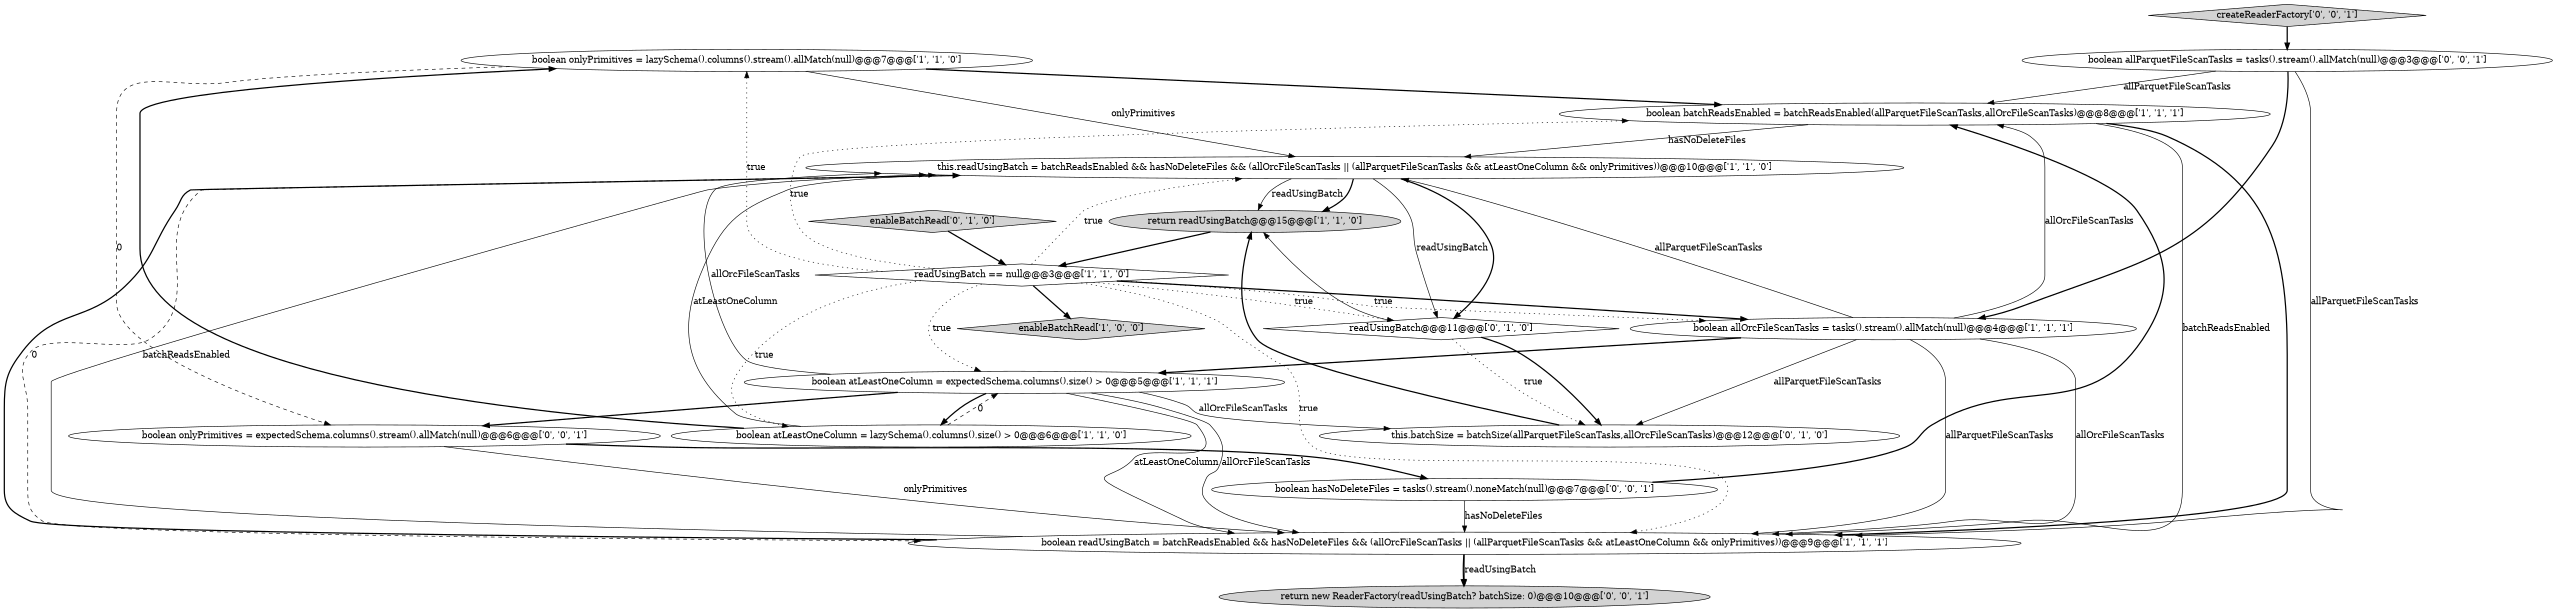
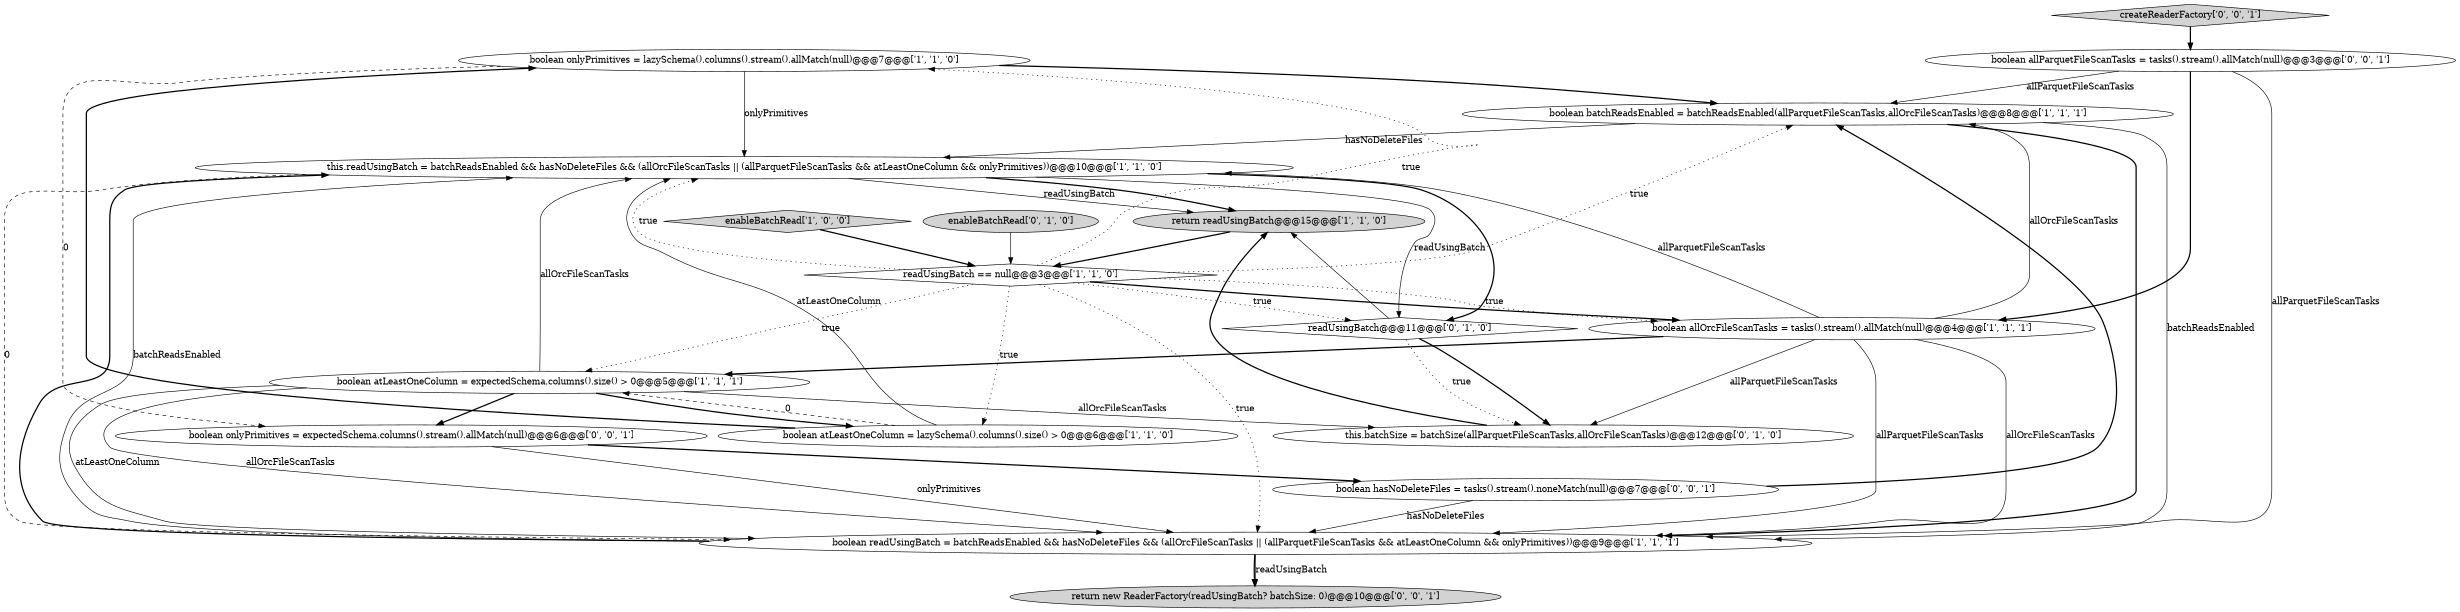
node "enableBatchRead['0', '1', '0']": shape diamond -> ellipse
edge "enableBatchRead['0', '1', '0']" -> "readUsingBatch == null@@@3@@@['1', '1', '0']": style bold -> solid
edge "readUsingBatch == null@@@3@@@['1', '1', '0']" -> "enableBatchRead['1', '0', '0']": reversed
